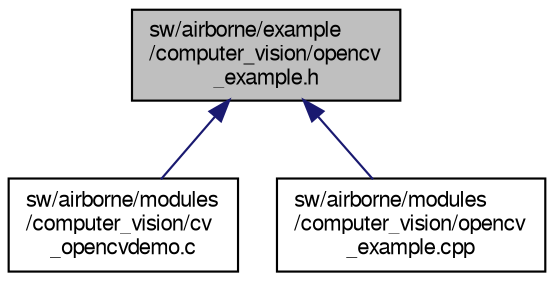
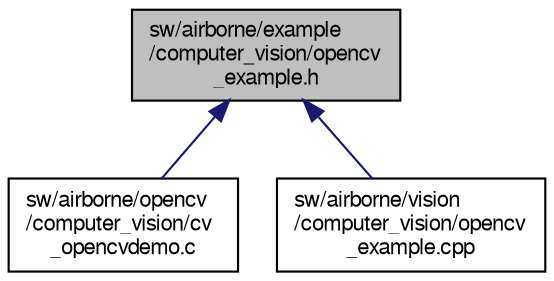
node "sw/airborne/modules /computer_vision/cv _opencvdemo.c": label "sw/airborne/modules /computer_vision/cv _opencvdemo.c" -> "sw/airborne/opencv /computer_vision/cv _opencvdemo.c"
node "sw/airborne/modules /computer_vision/opencv _example.cpp": label "sw/airborne/modules /computer_vision/opencv _example.cpp" -> "sw/airborne/vision /computer_vision/opencv _example.cpp"
